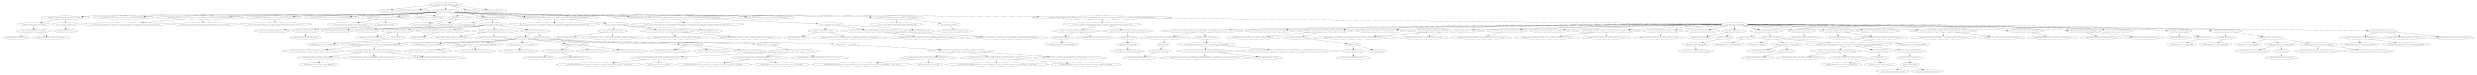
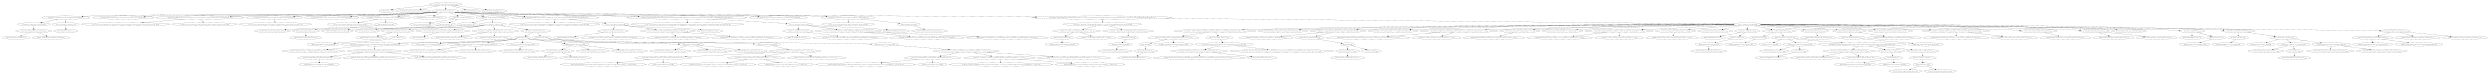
node "(LITERAL,1,routeType.getInputs().size() > 1)": added
